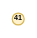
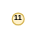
node "41": label "41" -> "11"
